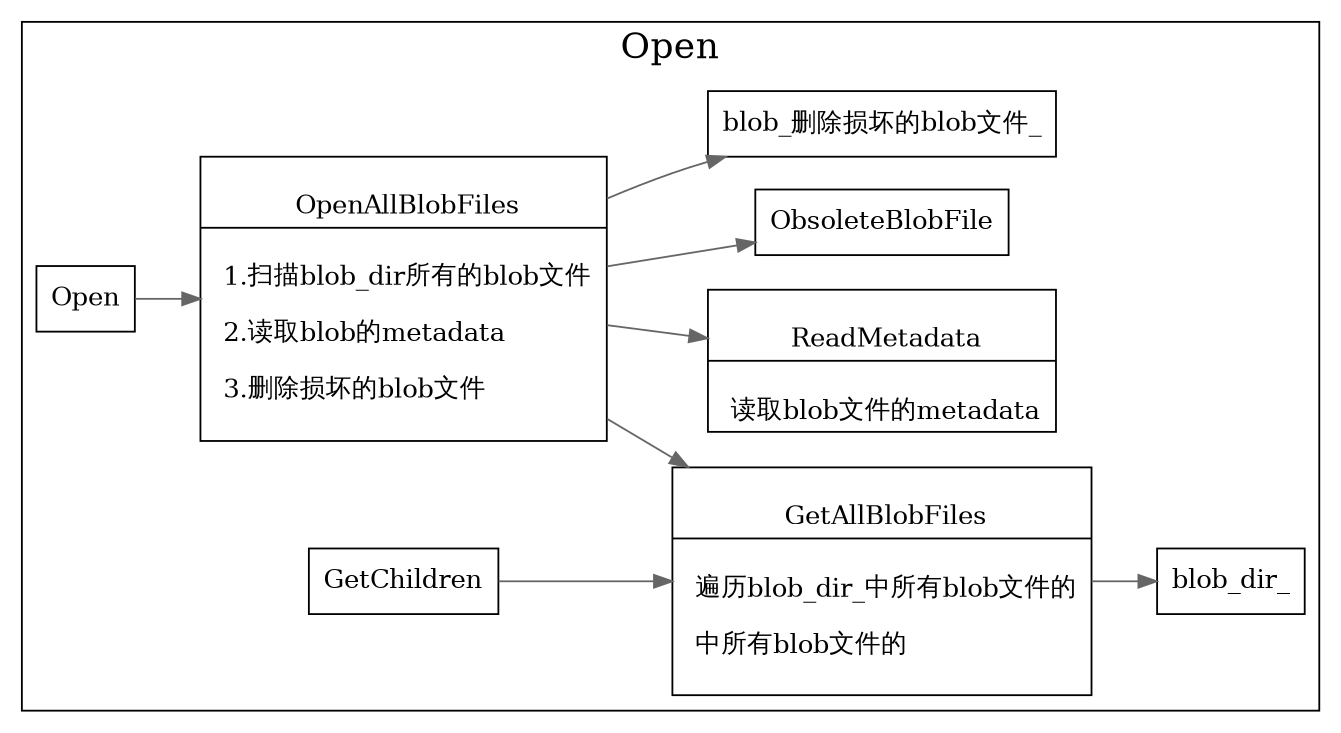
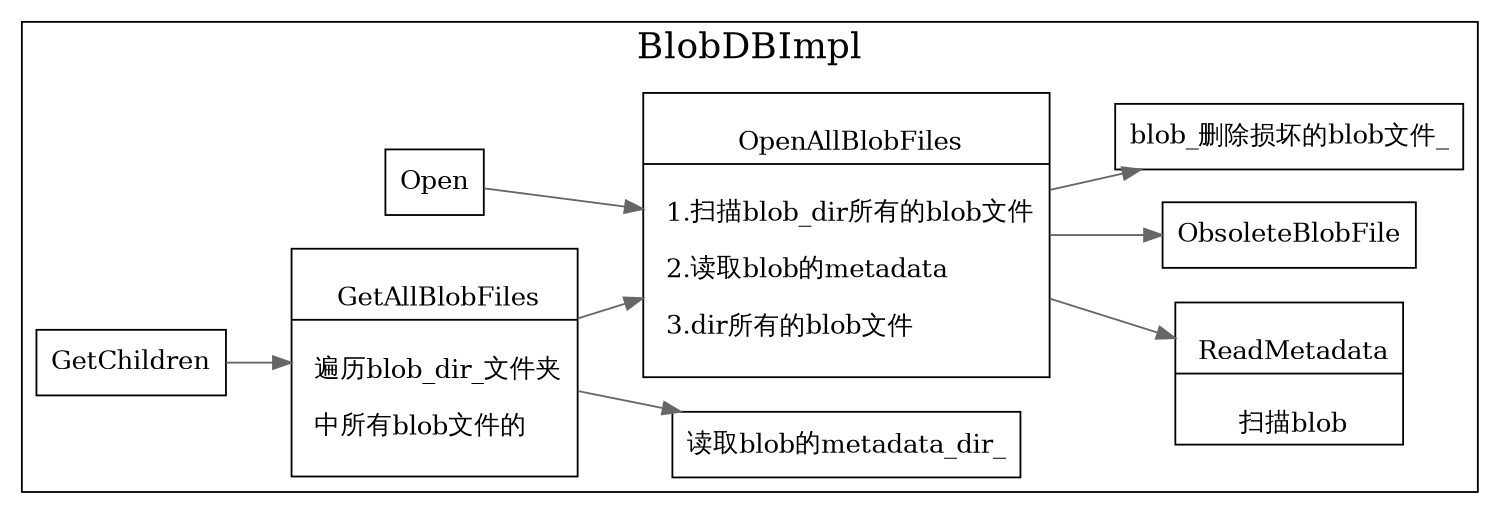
cluster "Open": label "Open" -> "BlobDBImpl"
node "OpenAllBlobFiles": text "3.删除损坏的blob文件" -> "3.dir所有的blob文件"
node "ReadMetadata": text "读取blob文件的metadata" -> "扫描blob"
edge "OpenAllBlobFiles" -> "GetAllBlobFiles": reversed
node "blob_dir_": label "blob_dir_" -> "读取blob的metadata_dir_"
node "GetAllBlobFiles": text "遍历blob_dir_中所有blob文件的" -> "遍历blob_dir_文件夹"
